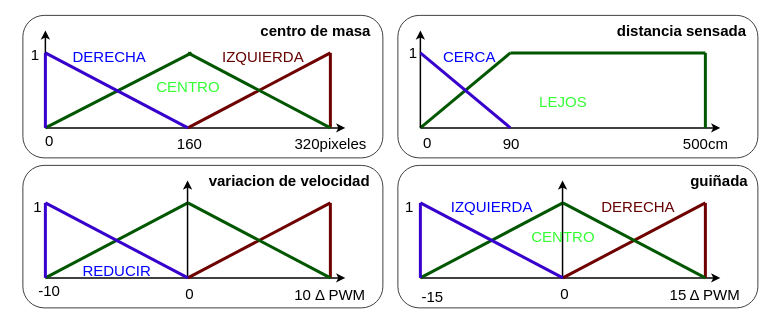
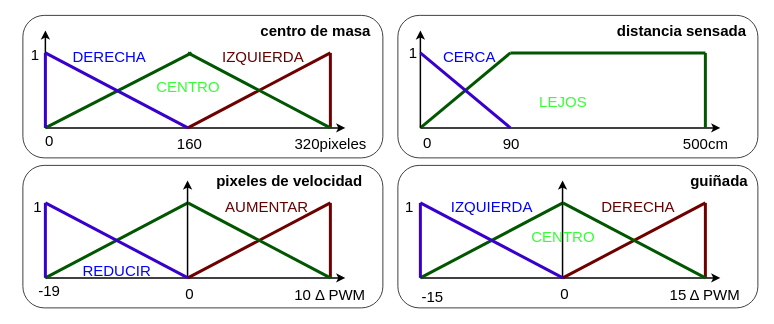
node "variacion de velocidad": label "variacion de velocidad" -> "pixeles de velocidad"
node "AUMENTAR": added
node "-10": label "-10" -> "-19"
